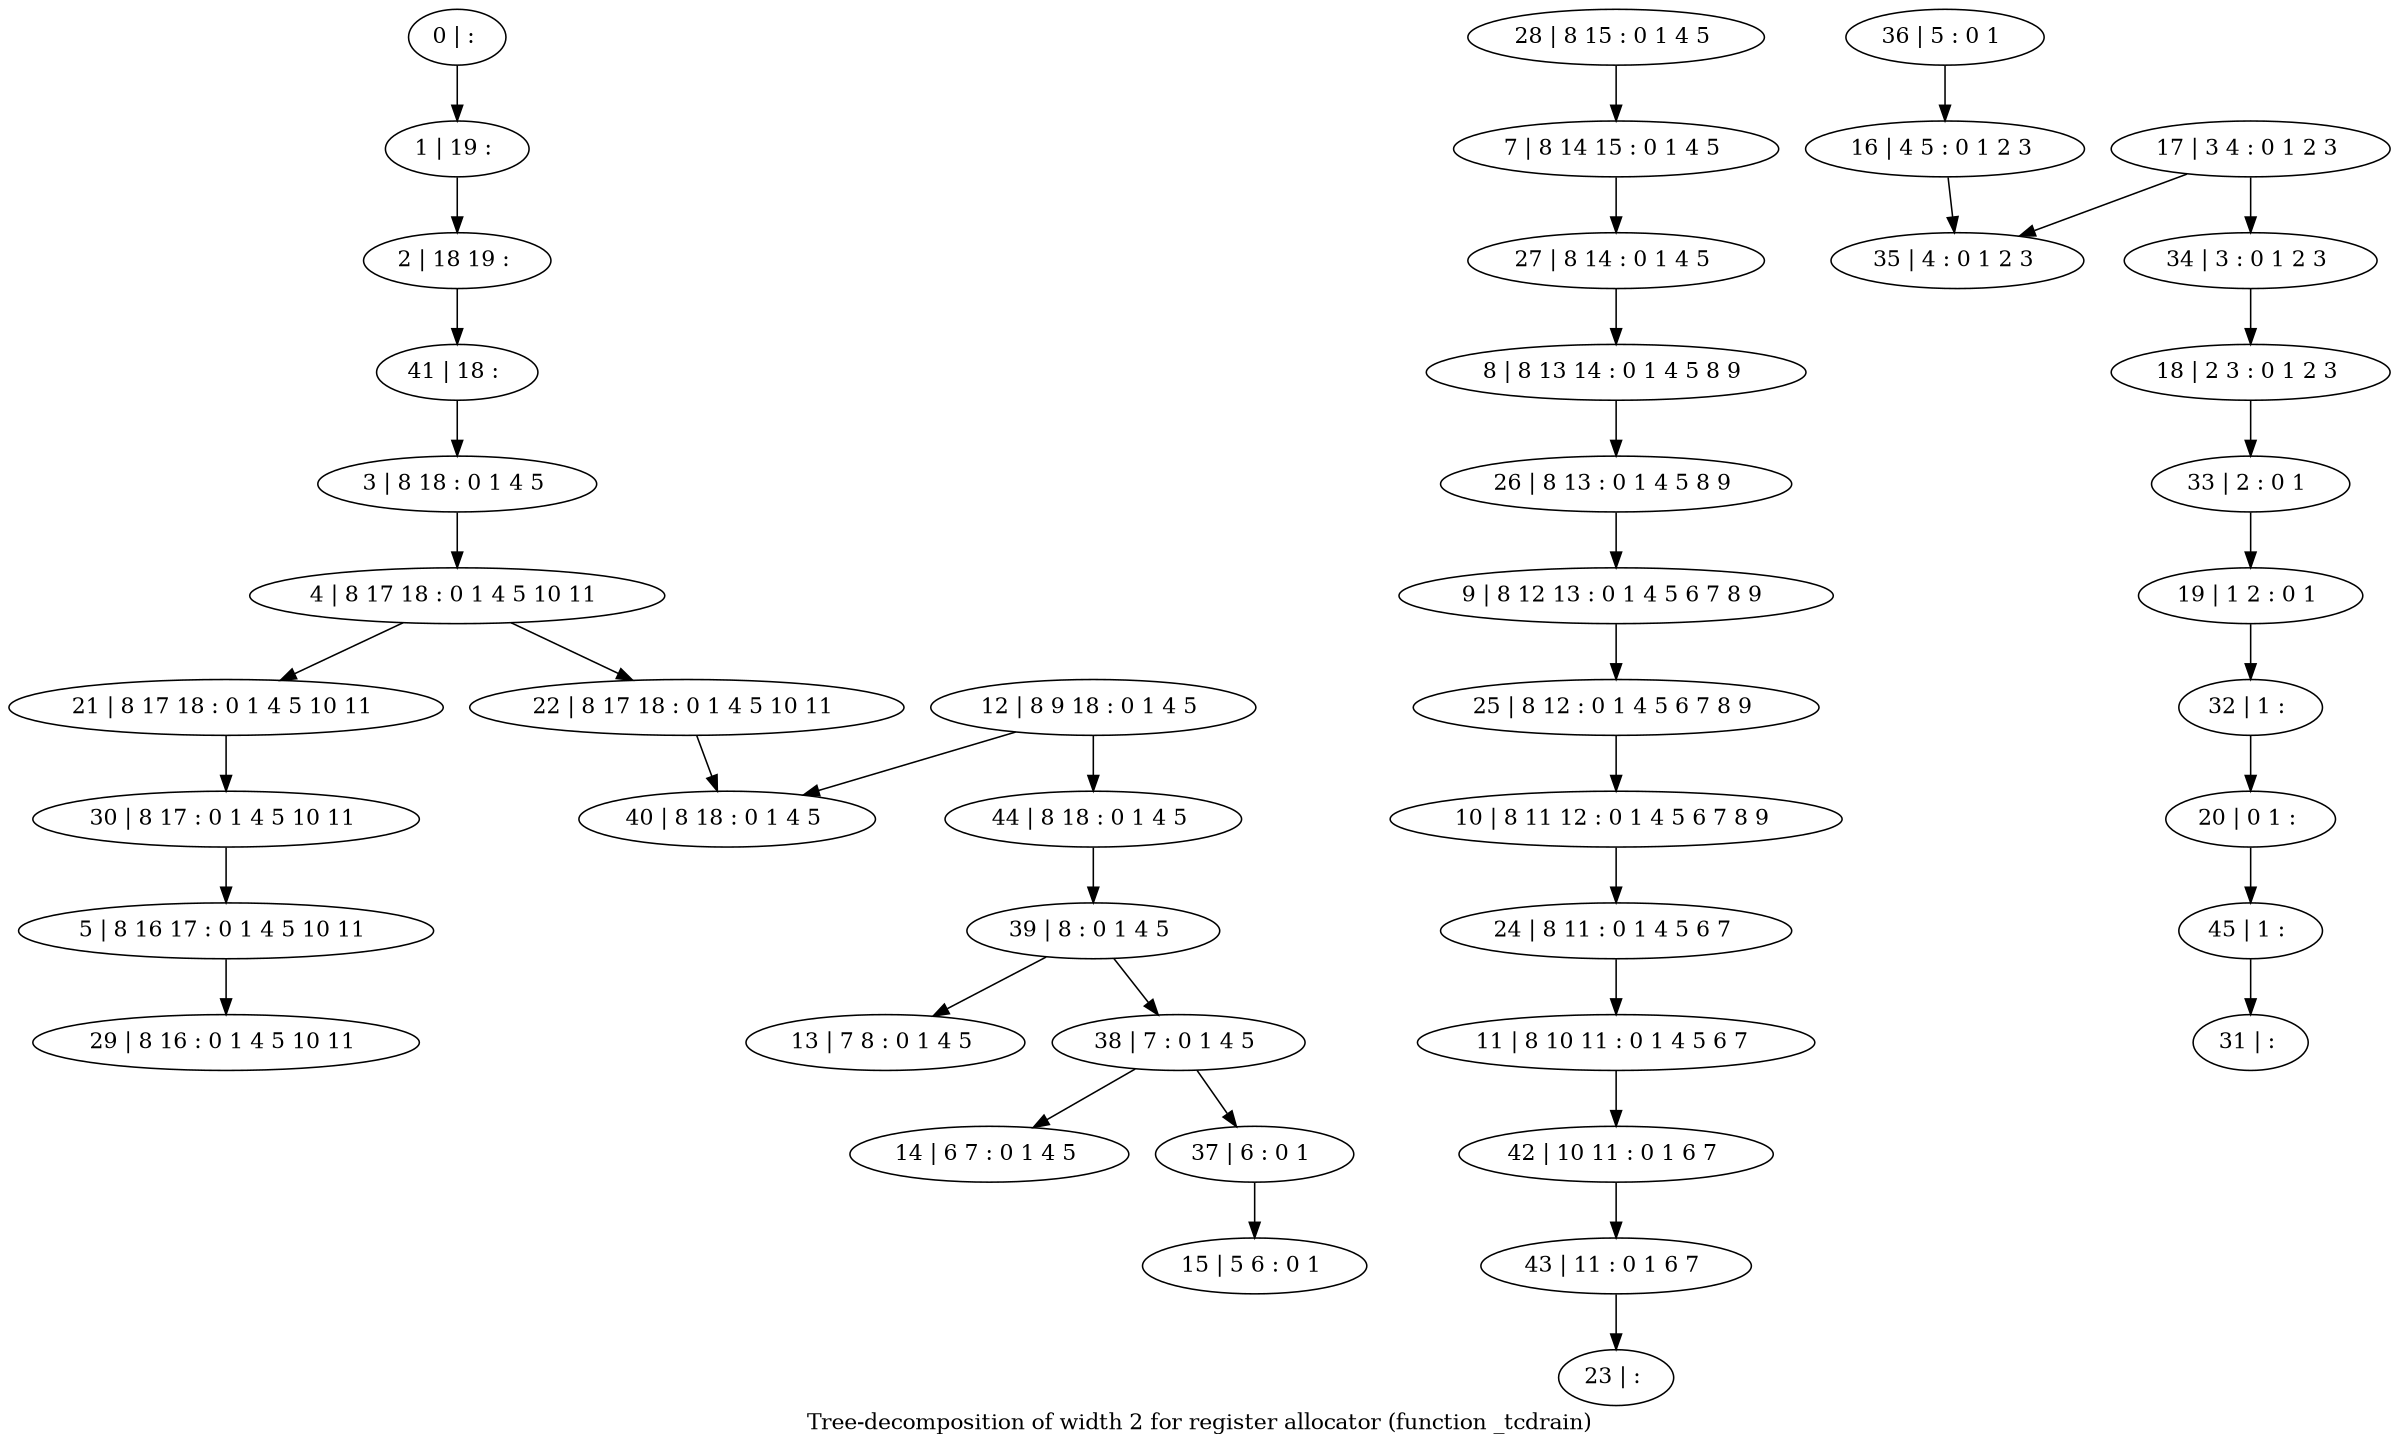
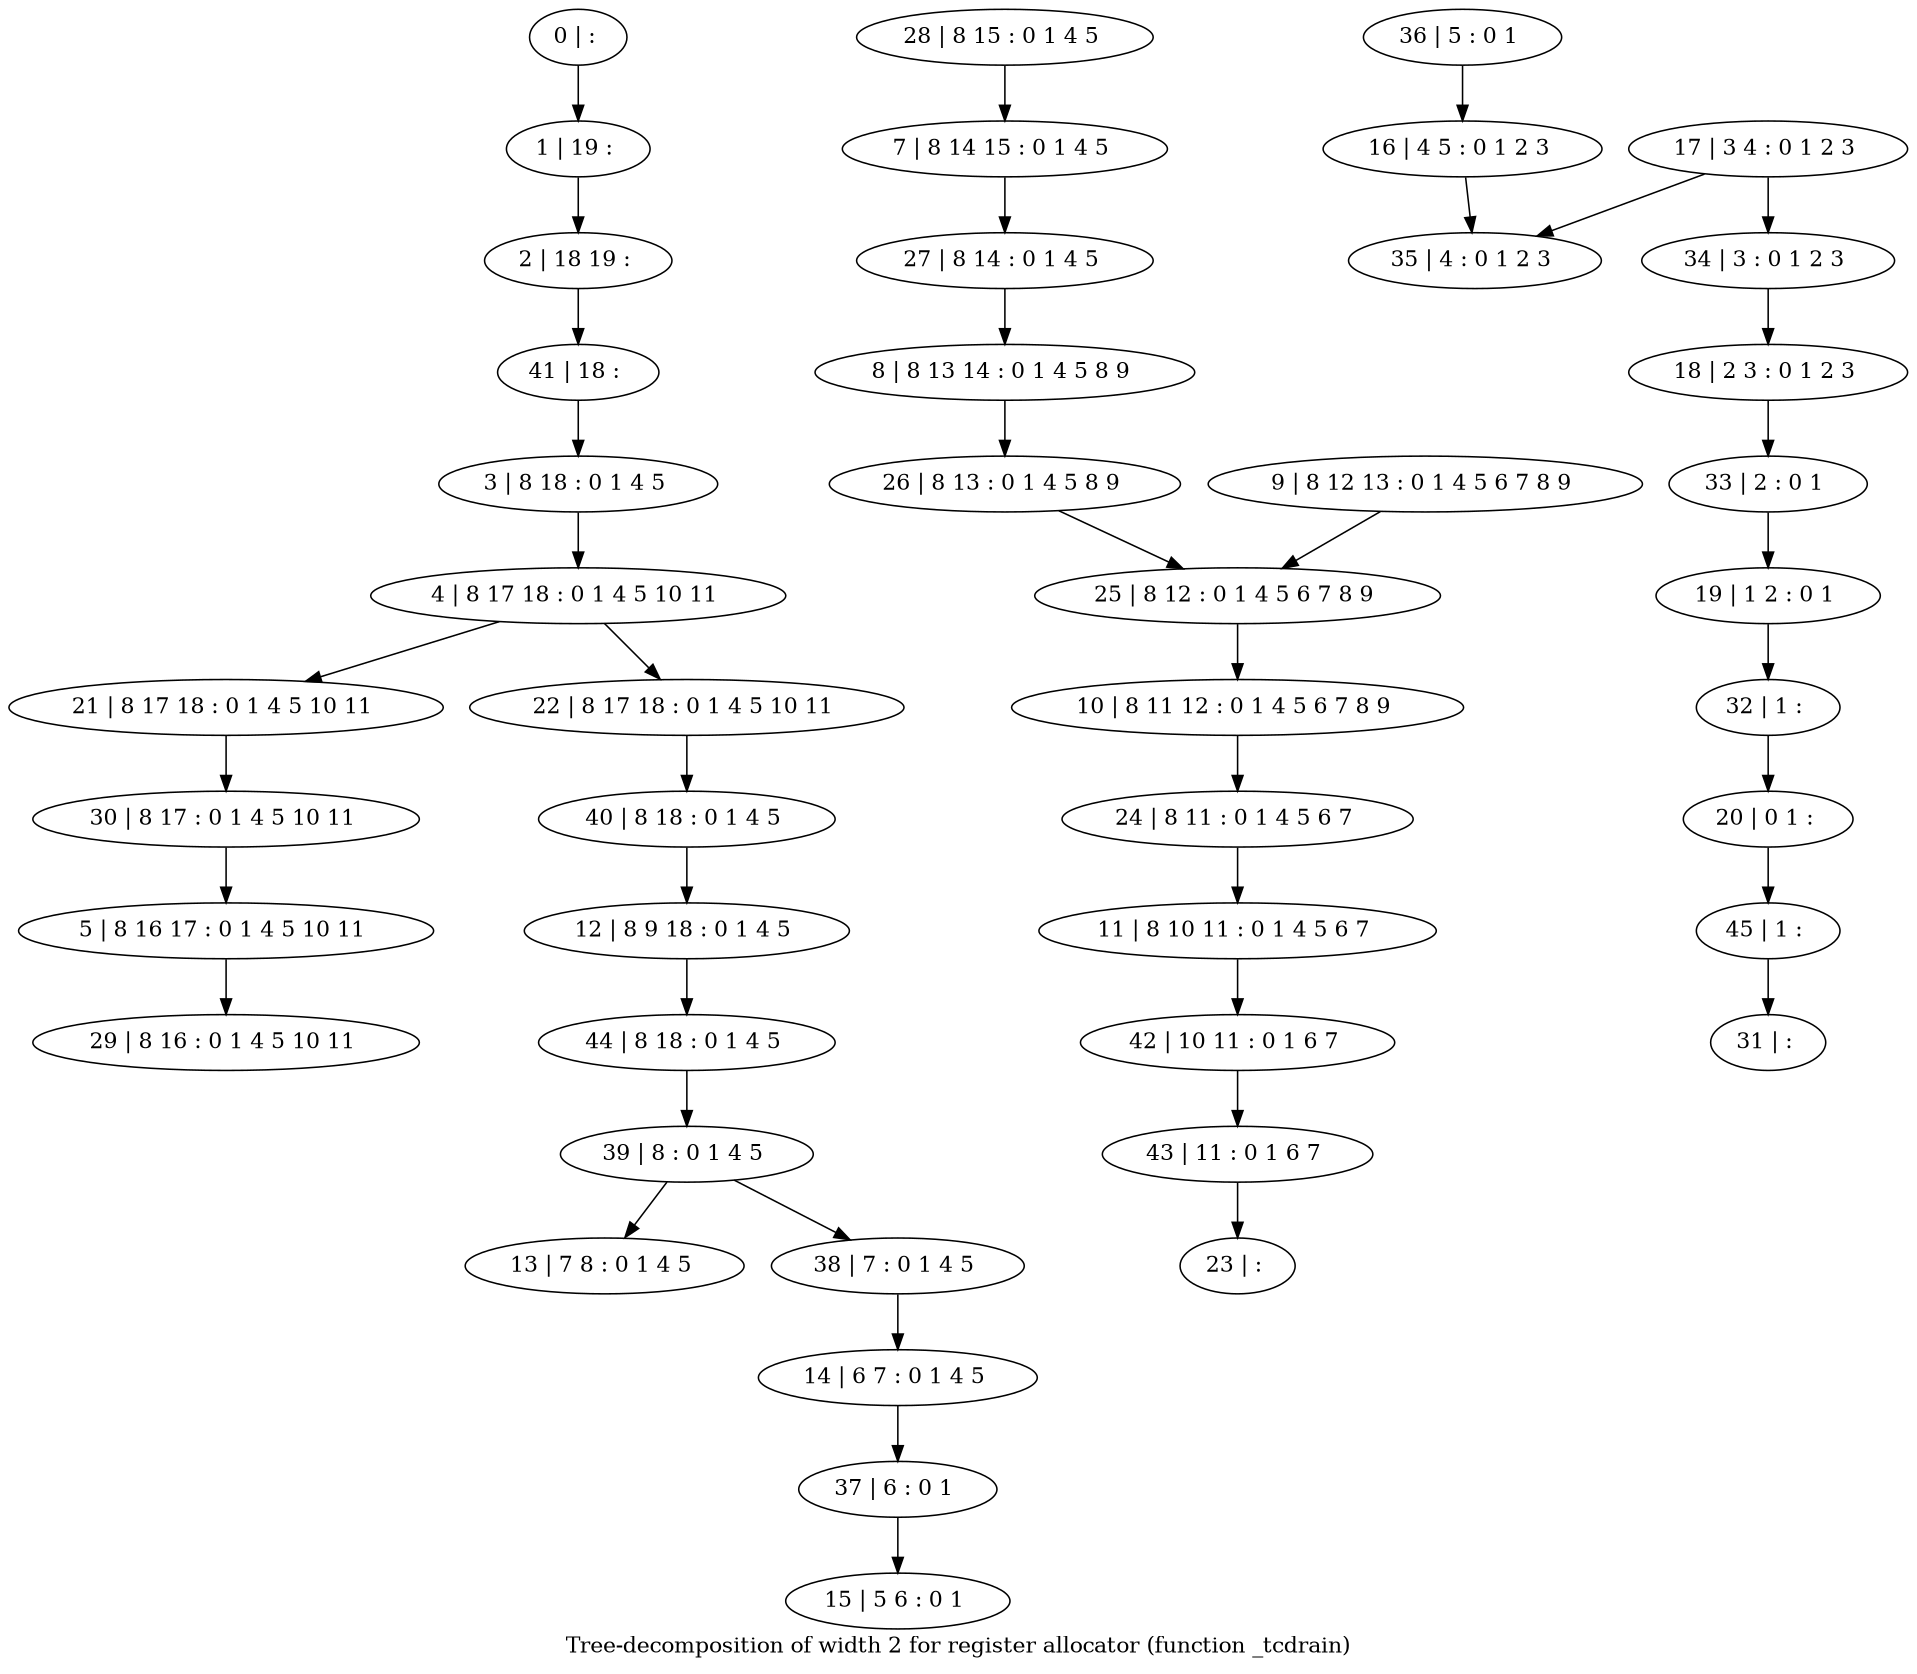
edge "26 | 8 13 : 0 1 4 5 8 9" -> "9 | 8 12 13 : 0 1 4 5 6 7 8 9": now "26 | 8 13 : 0 1 4 5 8 9" -> "25 | 8 12 : 0 1 4 5 6 7 8 9"
edge "12 | 8 9 18 : 0 1 4 5" -> "40 | 8 18 : 0 1 4 5": reversed
edge "38 | 7 : 0 1 4 5" -> "37 | 6 : 0 1": now "14 | 6 7 : 0 1 4 5" -> "37 | 6 : 0 1"
